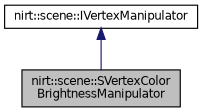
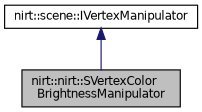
node "nirt::scene::SVertexColor BrightnessManipulator": label "nirt::scene::SVertexColor BrightnessManipulator" -> "nirt::nirt::SVertexColor BrightnessManipulator"
